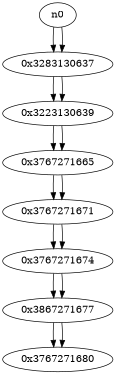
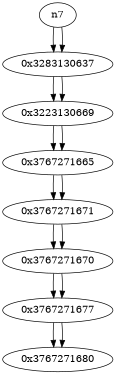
node "n0": label "n0" -> "n7"
node "0x3223130639": label "0x3223130639" -> "0x3223130669"
node "0x3767271674": label "0x3767271674" -> "0x3767271670"
node "0x3867271677": label "0x3867271677" -> "0x3767271677"
